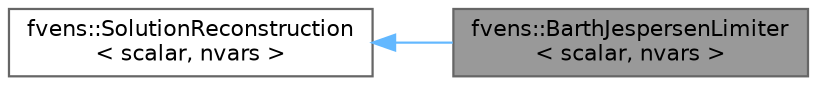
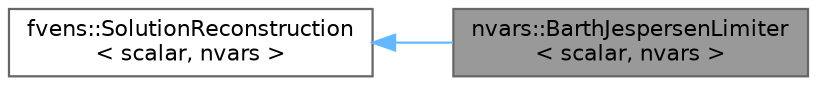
node "fvens::BarthJespersenLimiter < scalar, nvars >": label "fvens::BarthJespersenLimiter < scalar, nvars >" -> "nvars::BarthJespersenLimiter < scalar, nvars >"
